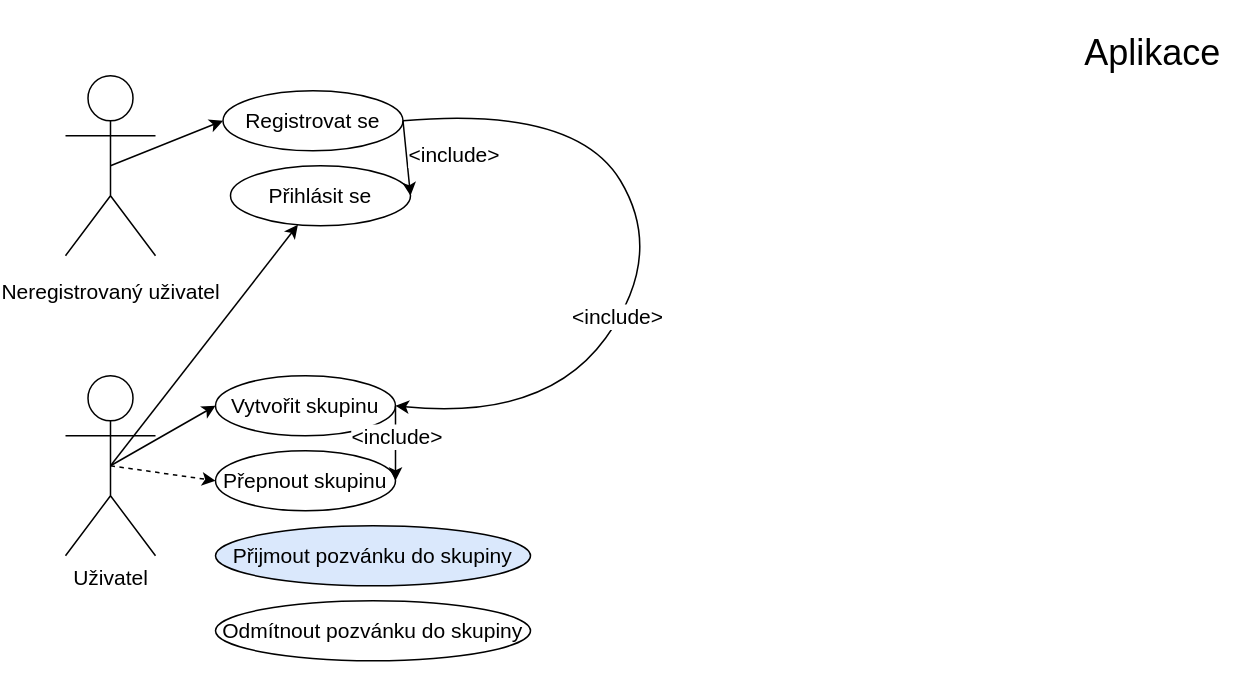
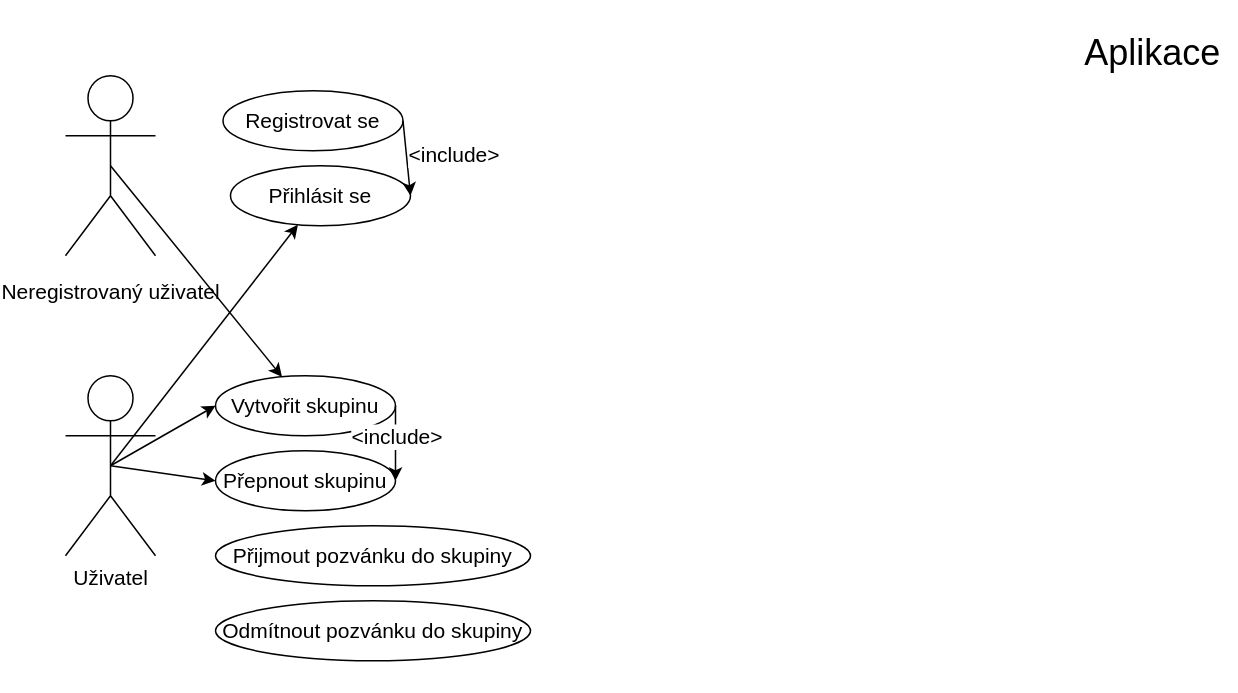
edge "Neregistrovaný uživatel" -> "Registrovat se": now "Neregistrovaný uživatel" -> "Vytvořit skupinu"
edge "Registrovat se" -> "Vytvořit skupinu": removed, label "<include>"
edge "Uživatel" -> "Přepnout skupinu": style dashed -> solid
node "Přijmout pozvánku do skupiny": fillcolor #dae8fc -> #ffffff
